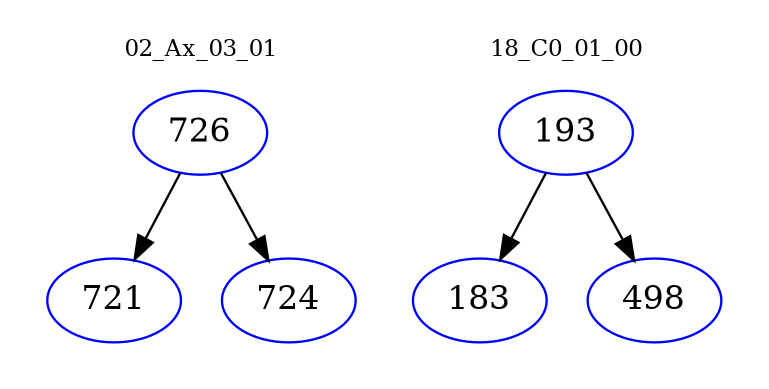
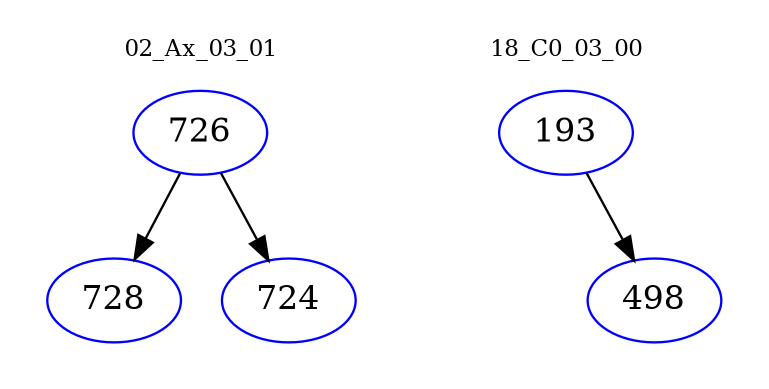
cluster "18_C0_01_00": label "18_C0_01_00" -> "18_C0_03_00"
node "721": label "721" -> "728"
node "183": removed
